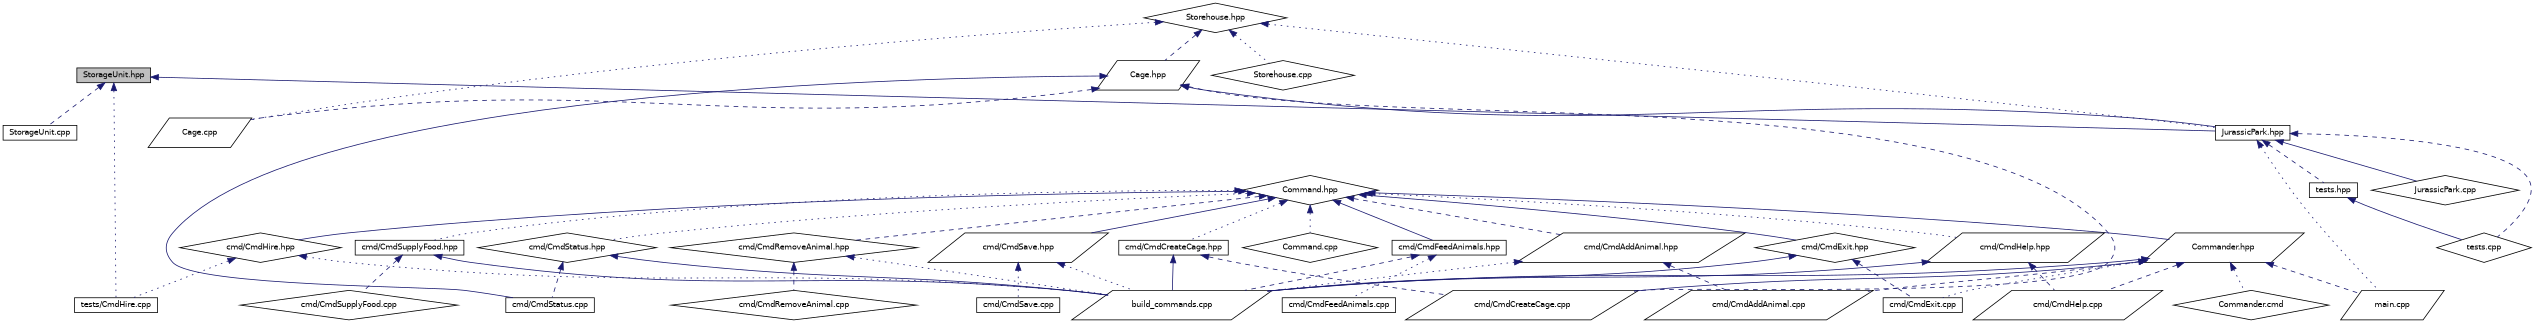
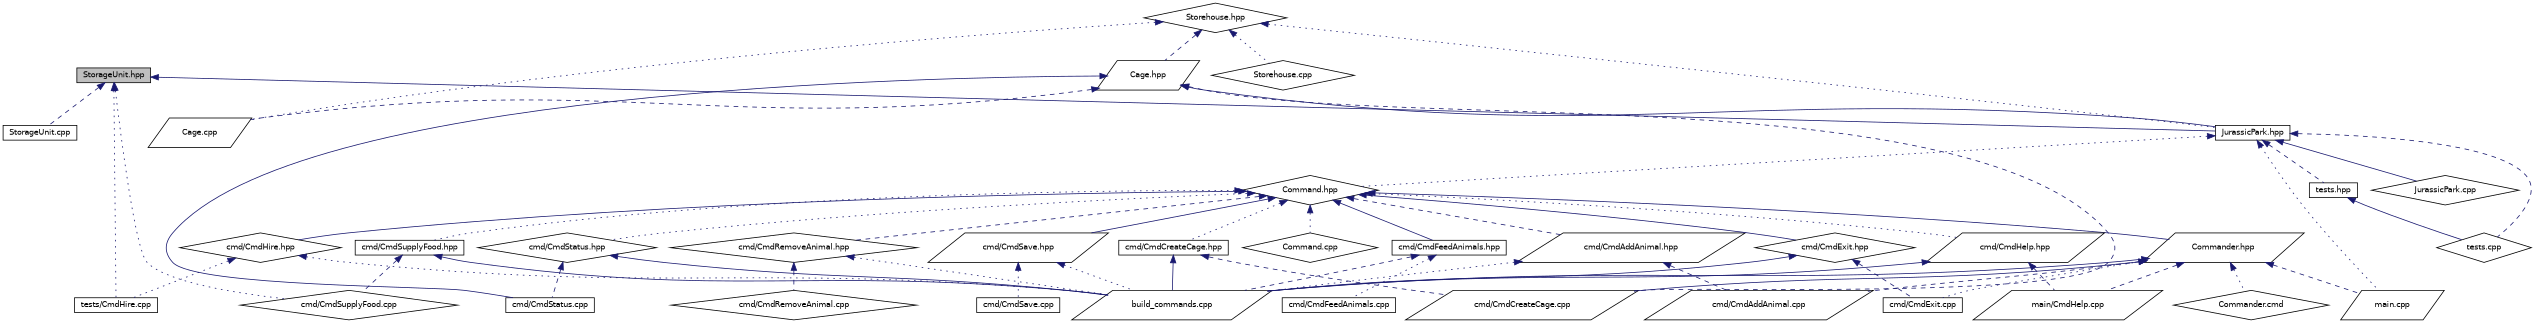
edge "Command.hpp" -> "JurassicPark.hpp": added
edge "cmd/CmdSupplyFood.cpp" -> "StorageUnit.hpp": added
node "cmd/CmdHelp.cpp": label "cmd/CmdHelp.cpp" -> "main/CmdHelp.cpp"
